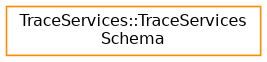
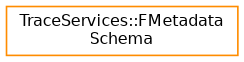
node "TraceServices::TraceServices Schema": label "TraceServices::TraceServices Schema" -> "TraceServices::FMetadata Schema"
